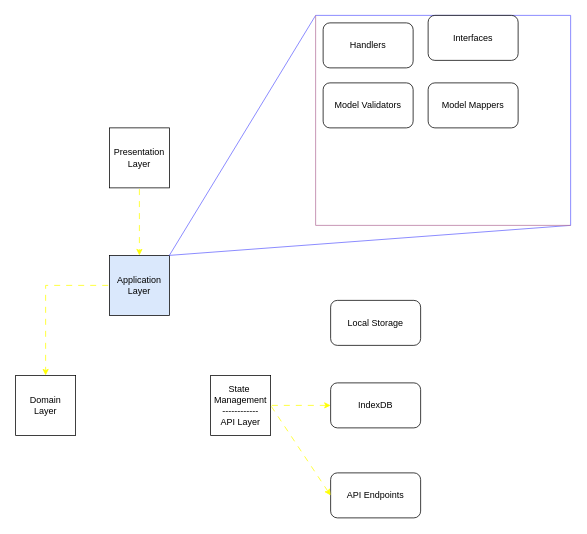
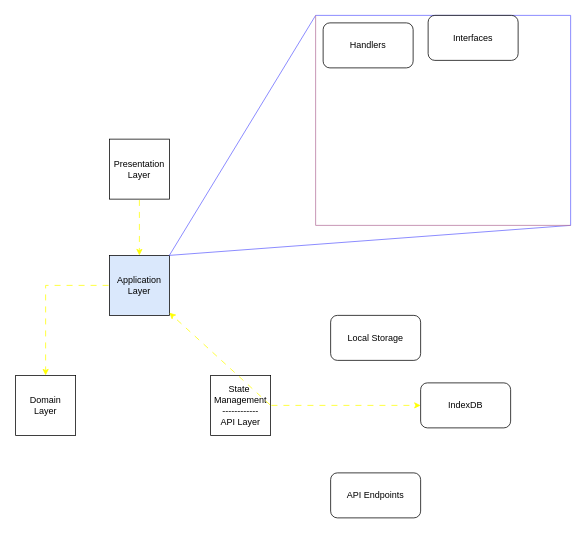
node "Model Validators": removed
node "Model Mappers": removed
node "Presentation Layer": moved (139, 158) -> (139, 169)
node "Local Storage": moved (375, 323) -> (375, 338)
node "IndexDB": moved (375, 405) -> (465, 405)
edge "State Management ------------ API Layer" -> "API Endpoints": now "State Management ------------ API Layer" -> "Application Layer"
